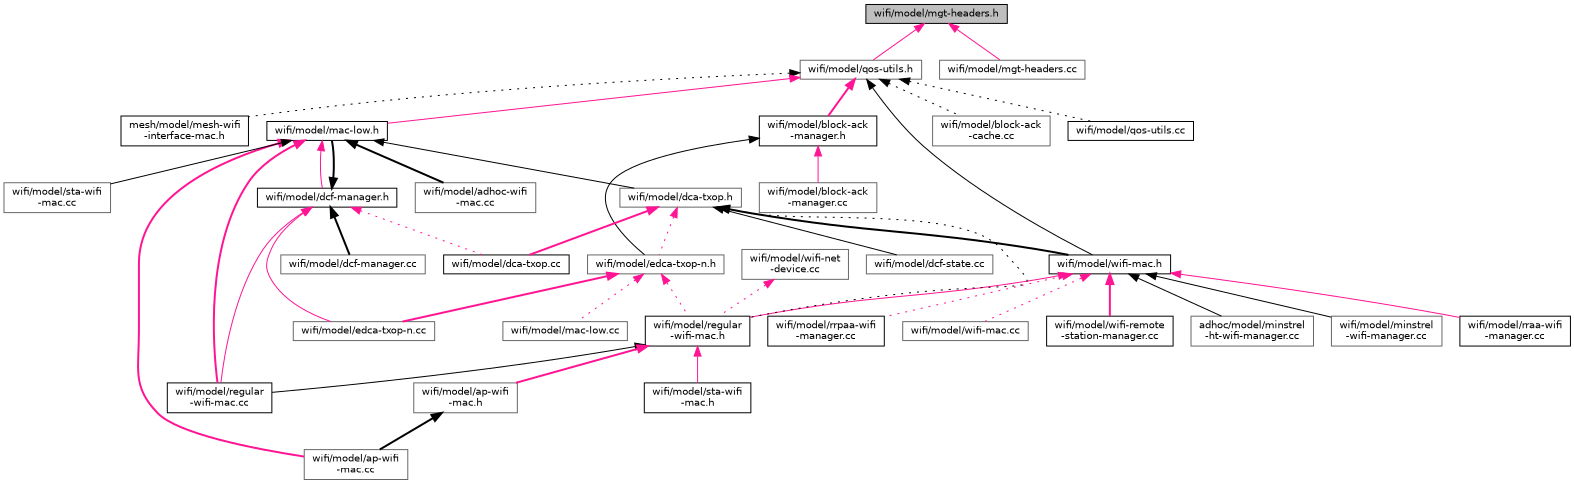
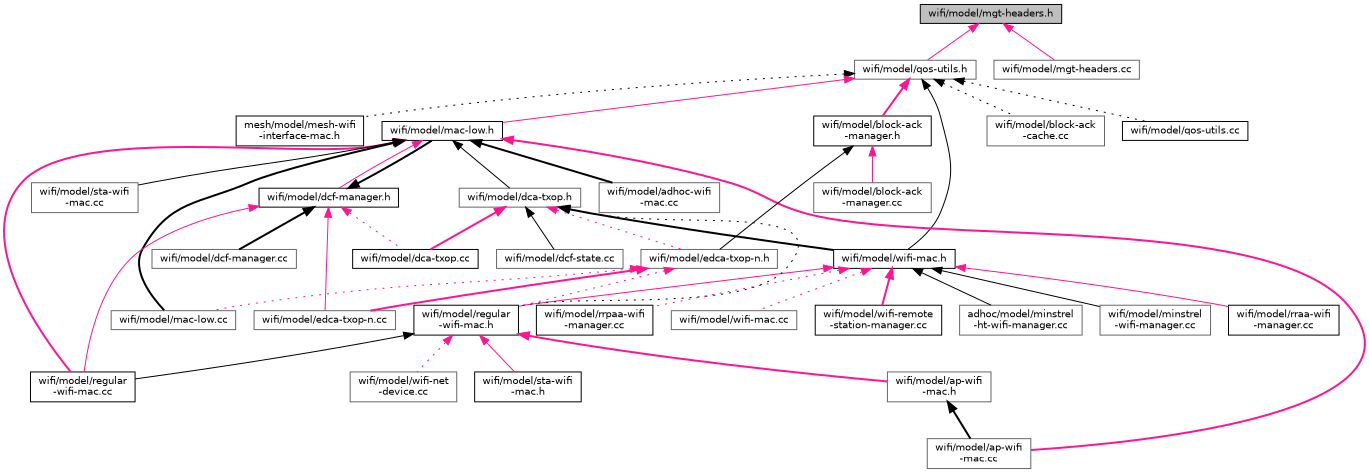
edge "wifi/model/mac-low.cc" -> "wifi/model/mac-low.h": added
edge "wifi/model/regular -wifi-mac.h" -> "wifi/model/wifi-net -device.cc": reversed
